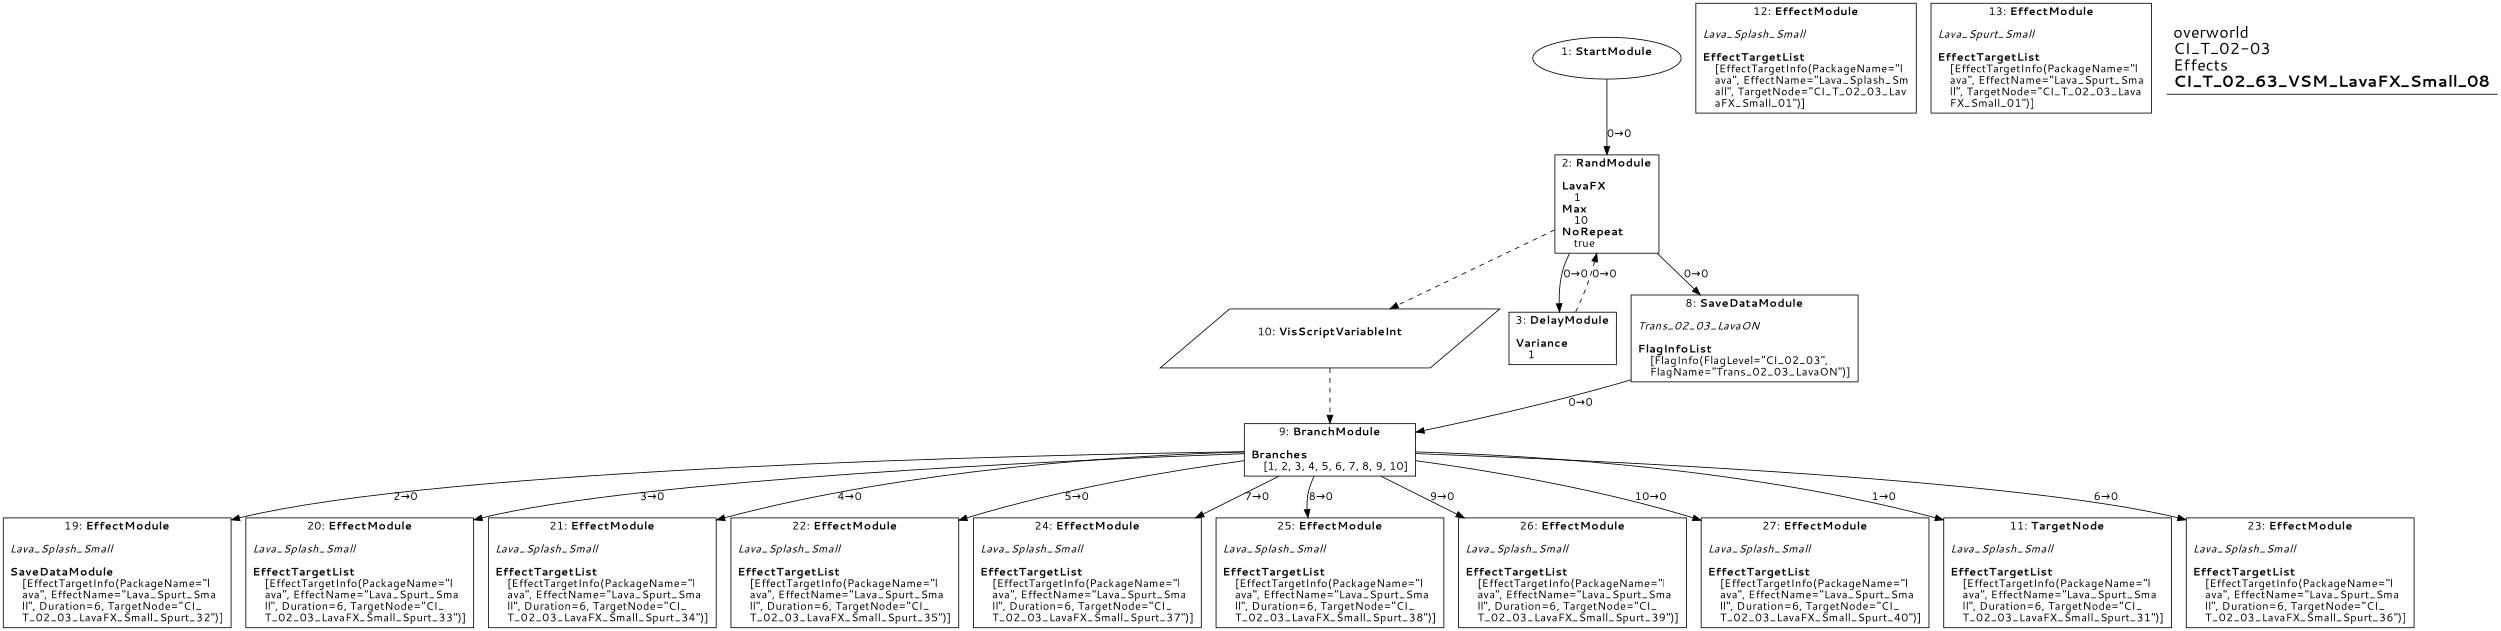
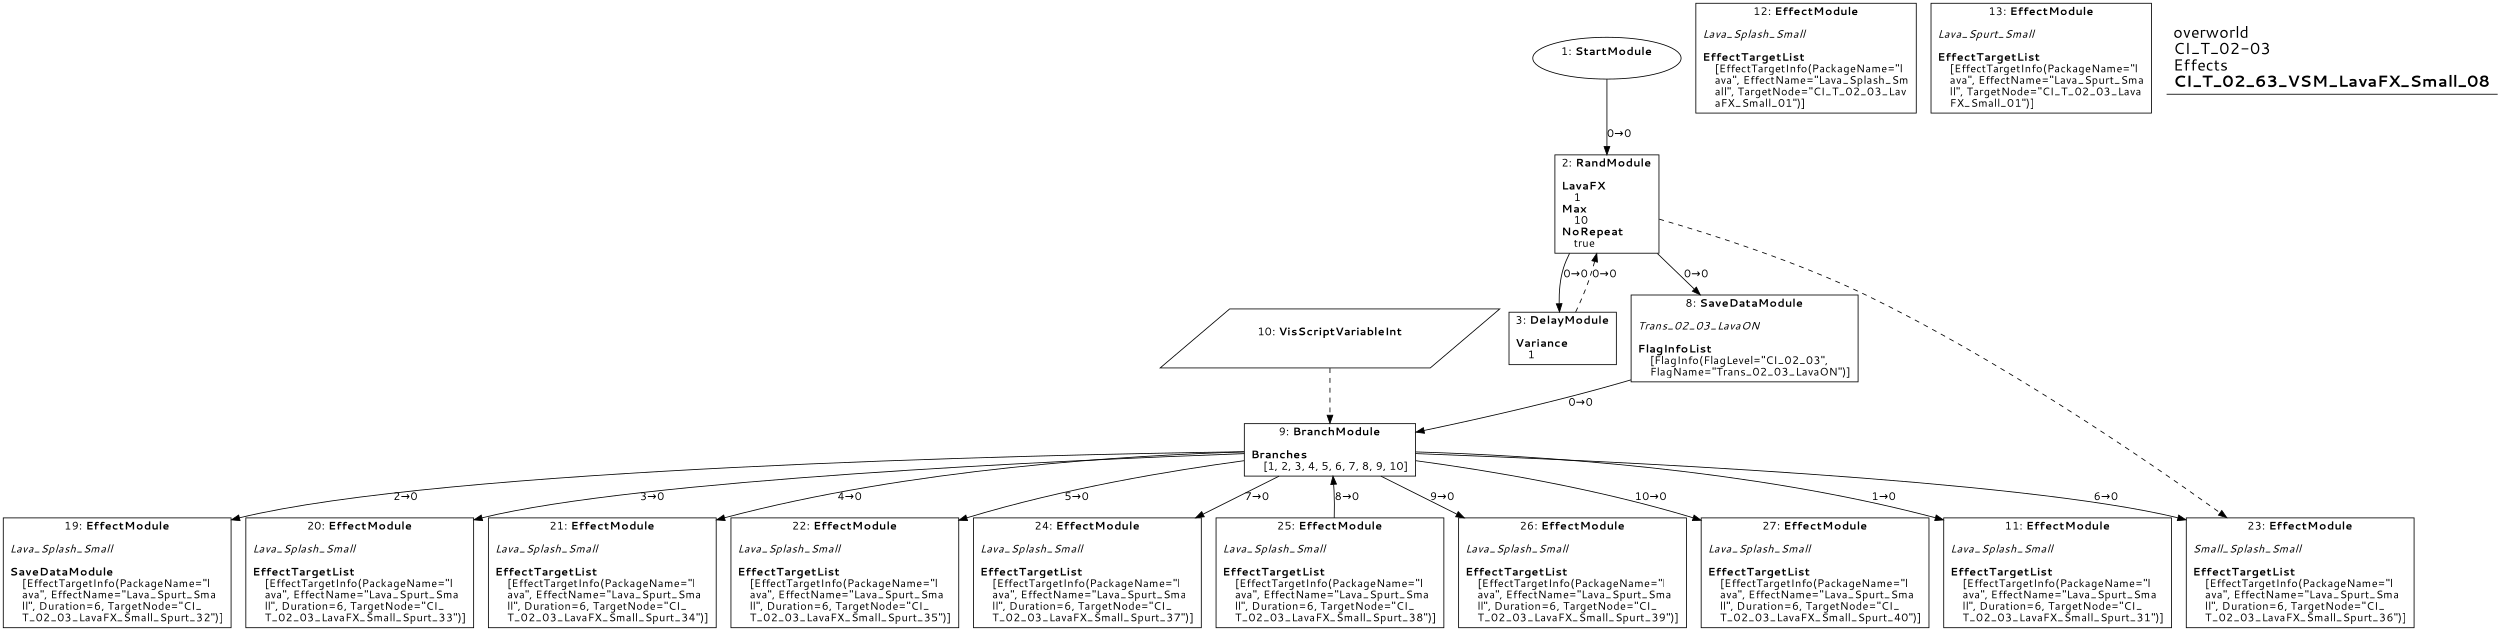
edge "2:" -> "10:": now "2:" -> "23:"
edge "9:" -> "25:": reversed
node "11:": text "TargetNode" -> "EffectModule"
node "23:": text "Lava_Splash_Small" -> "Small_Splash_Small"
